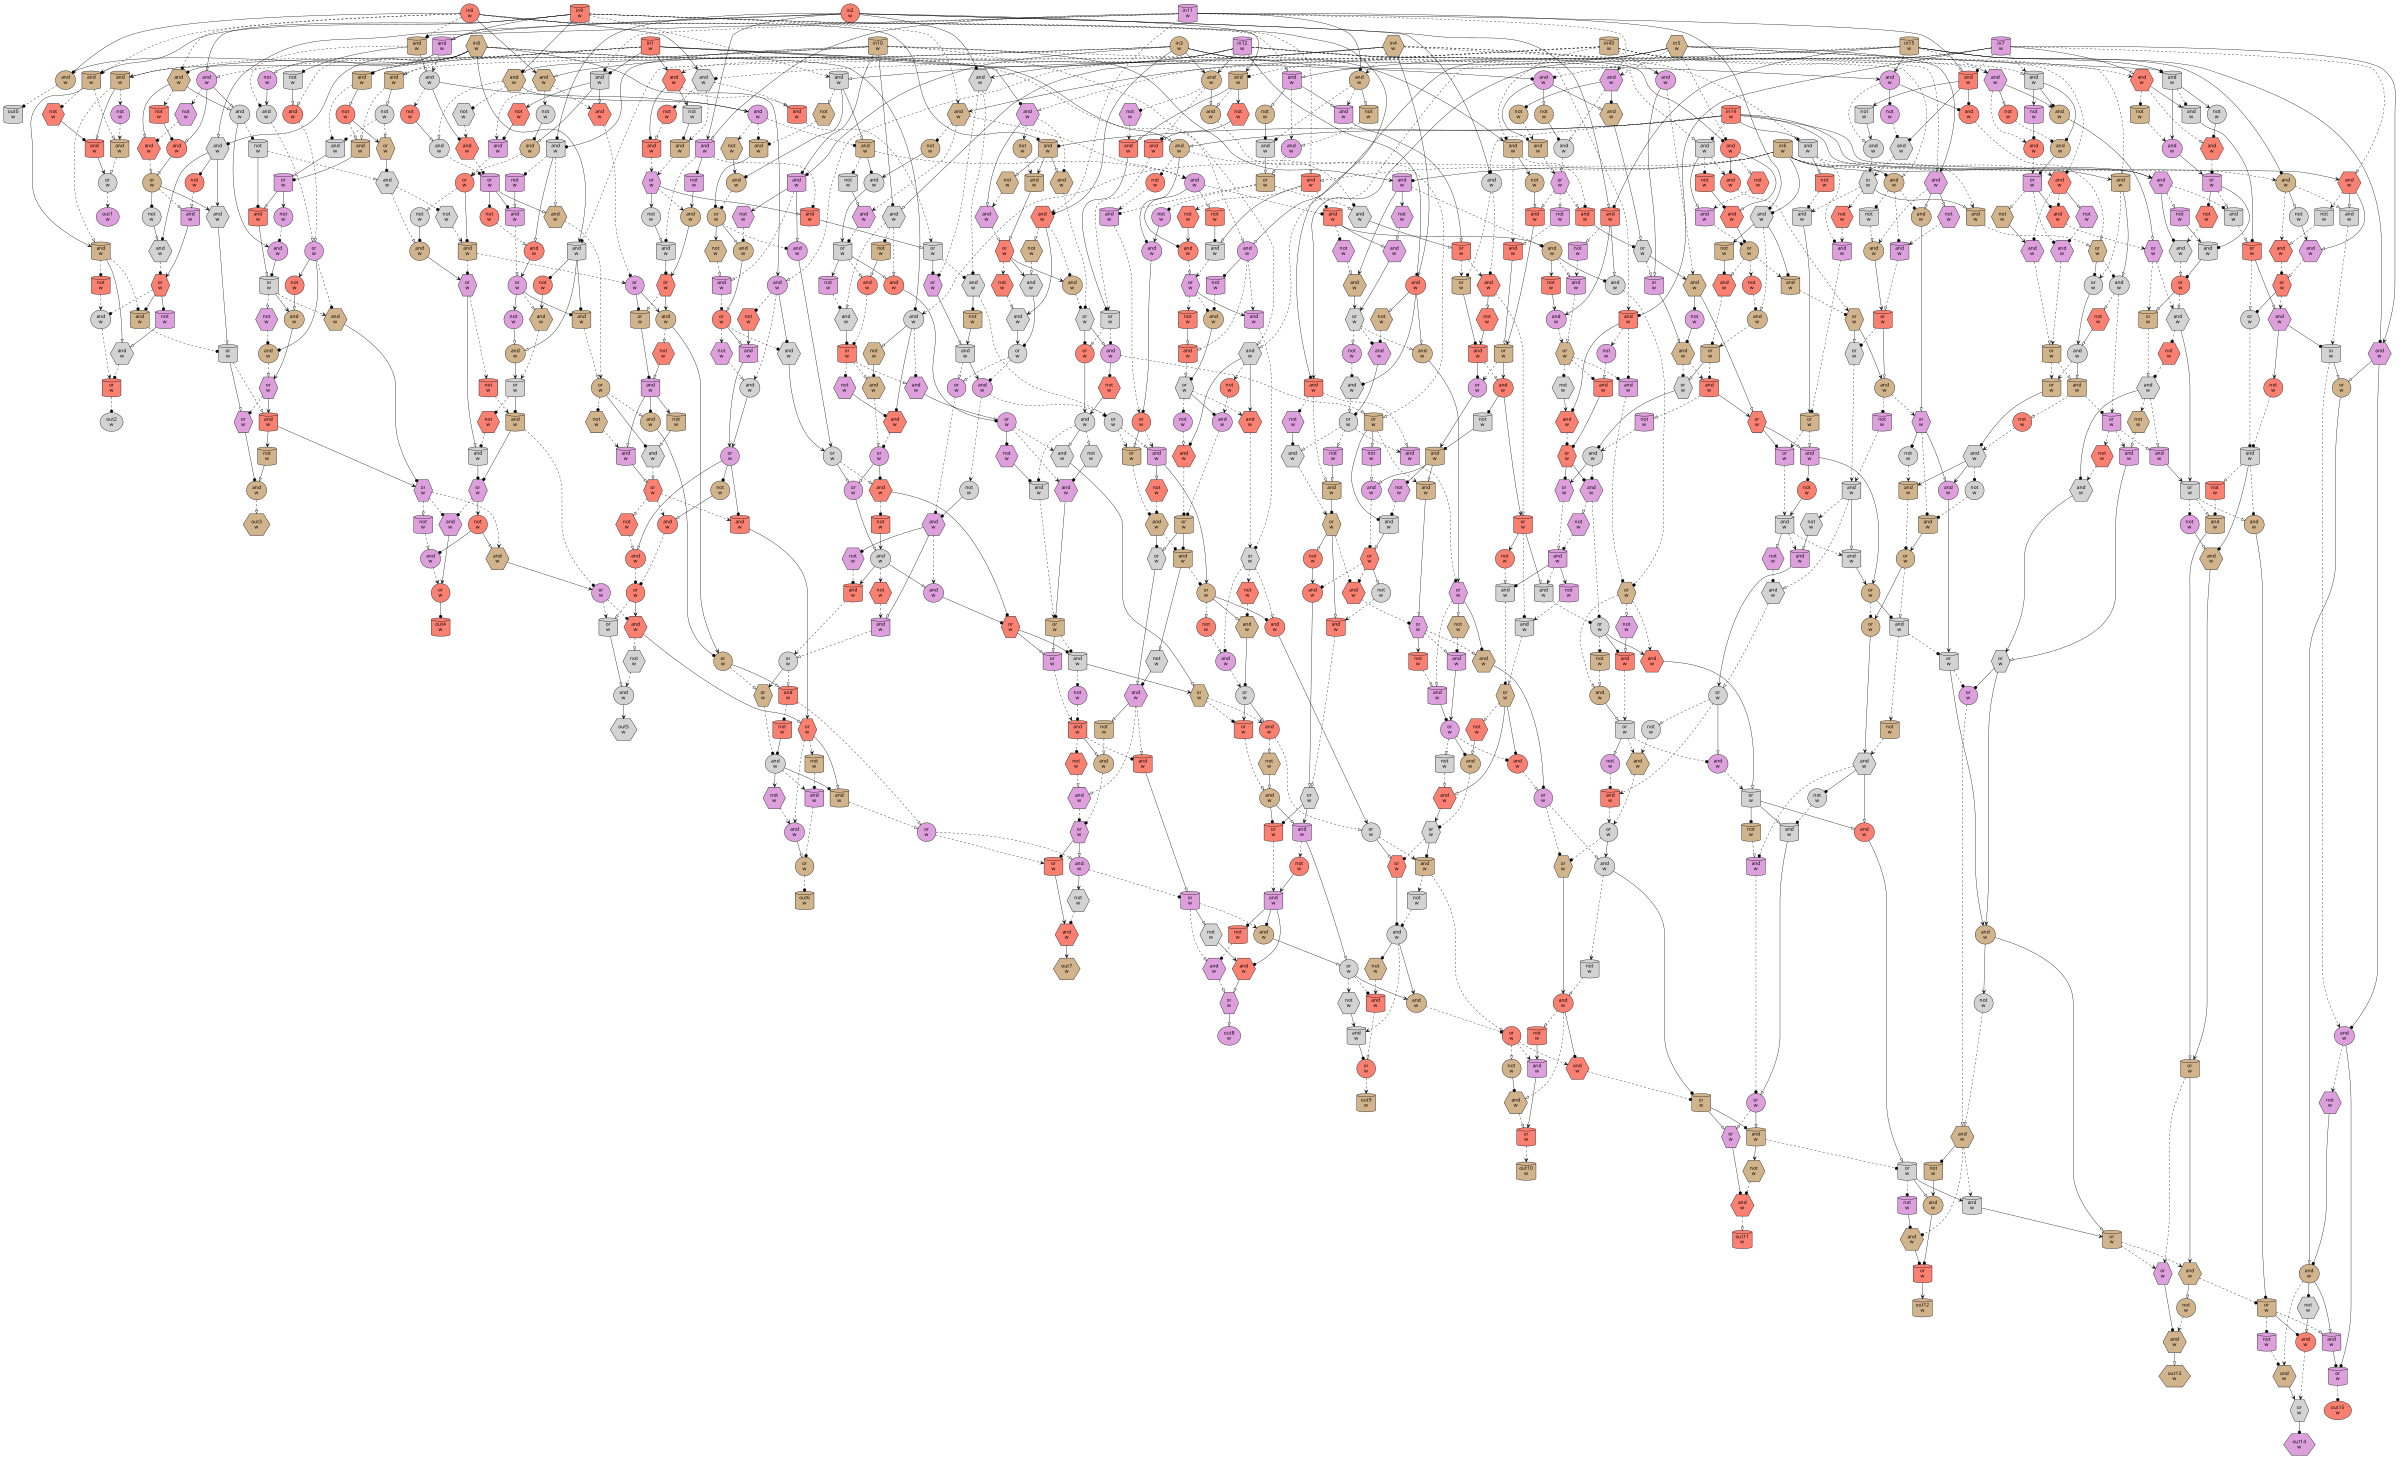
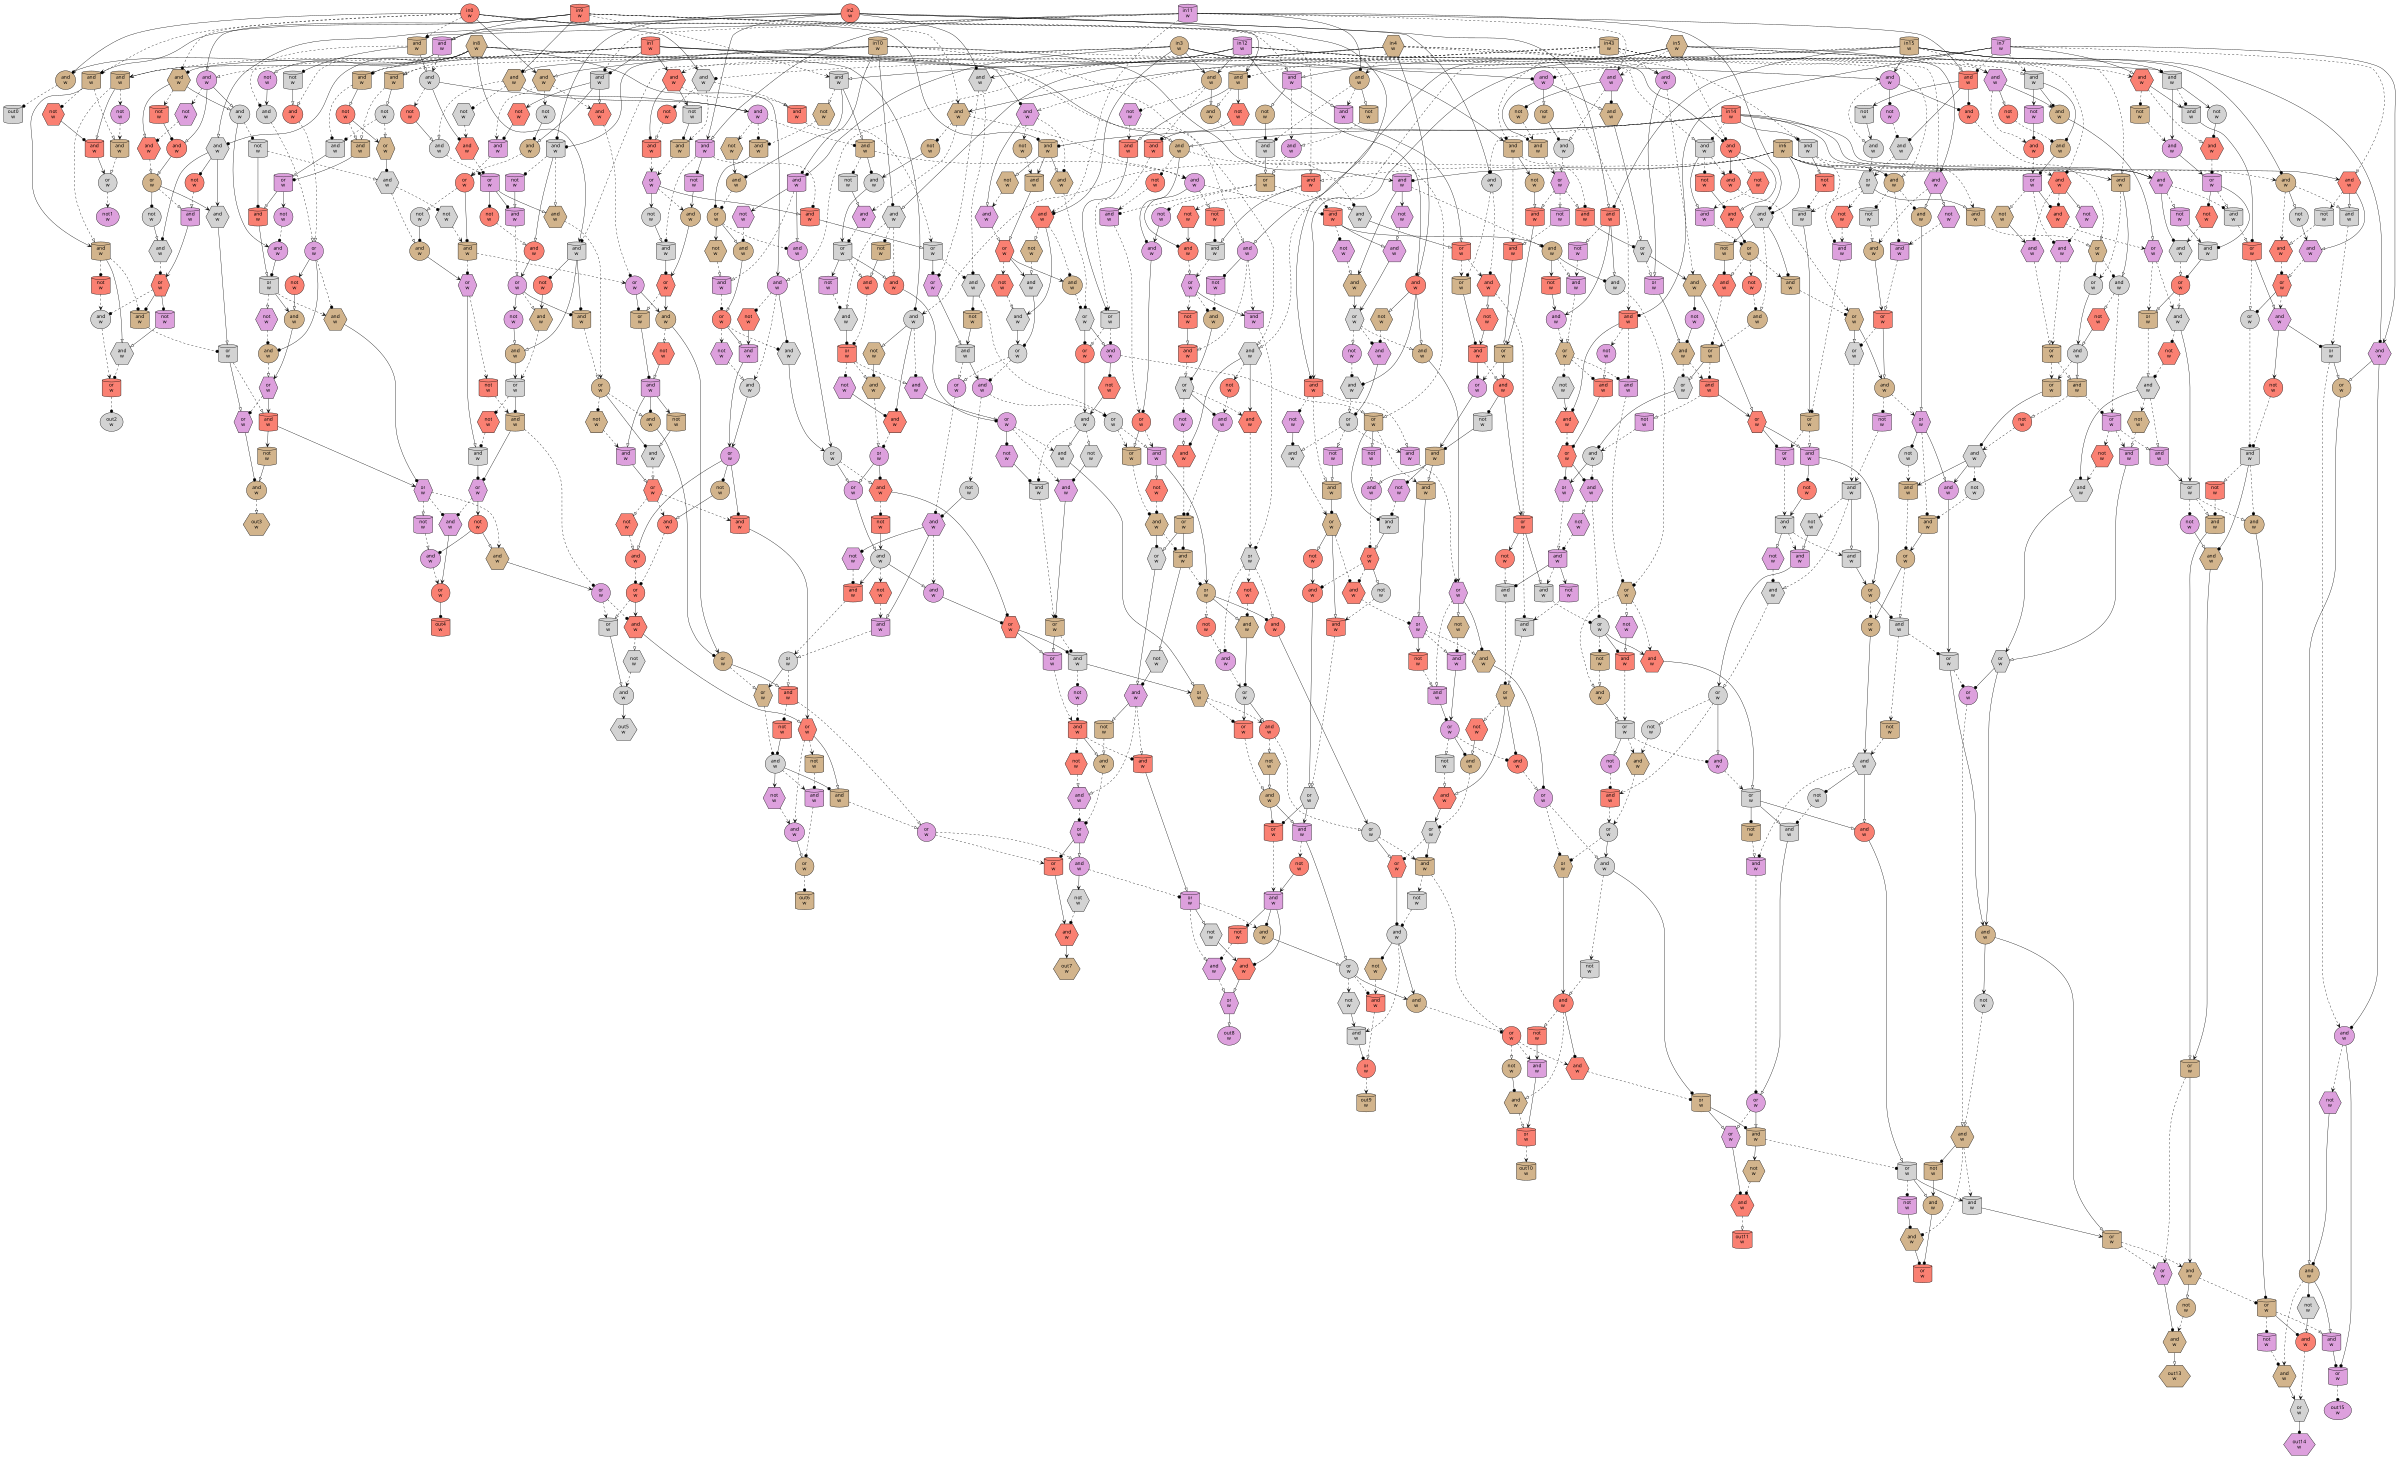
node "out1 w": label "out1 w" -> "not1 w"
node "out12 w": removed
node "out15 w": fillcolor salmon -> plum
